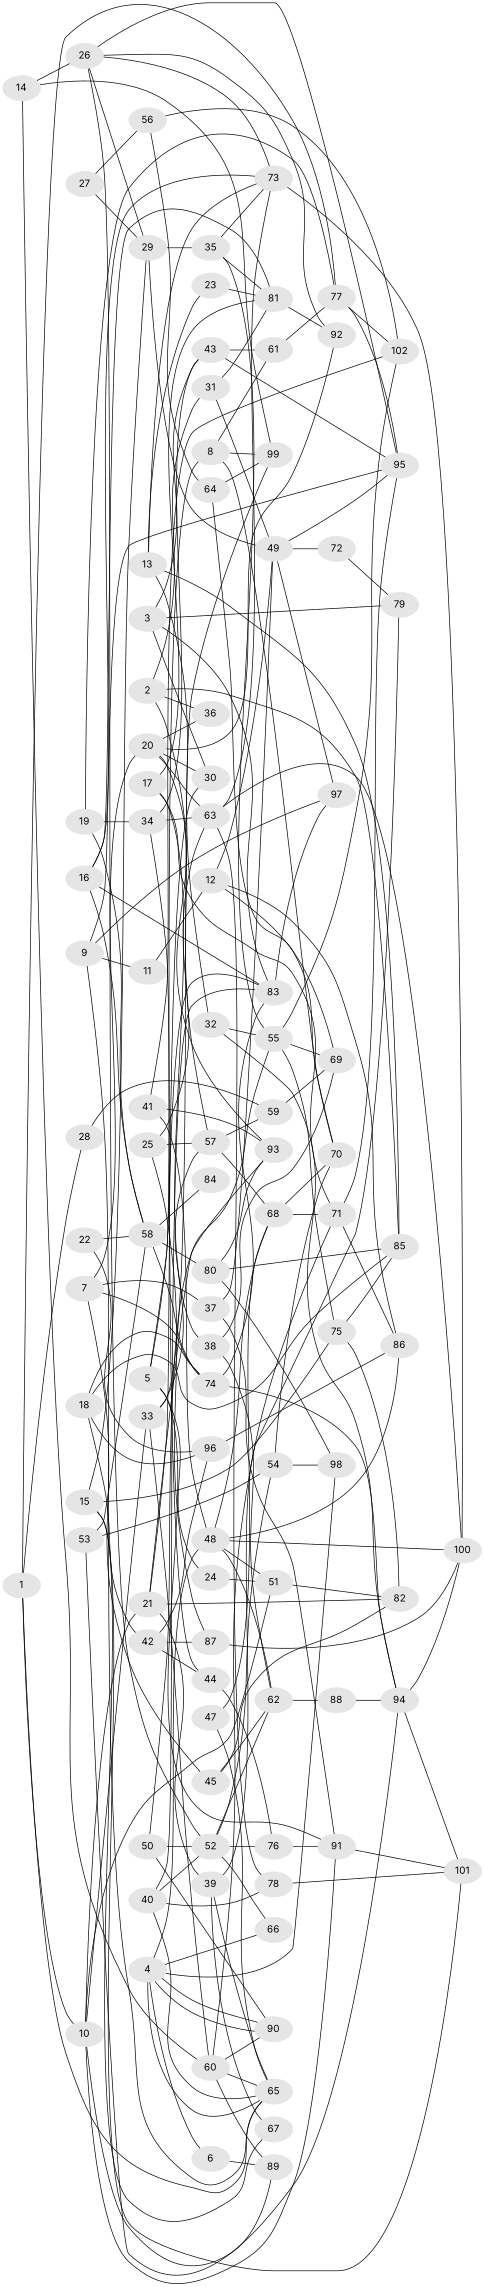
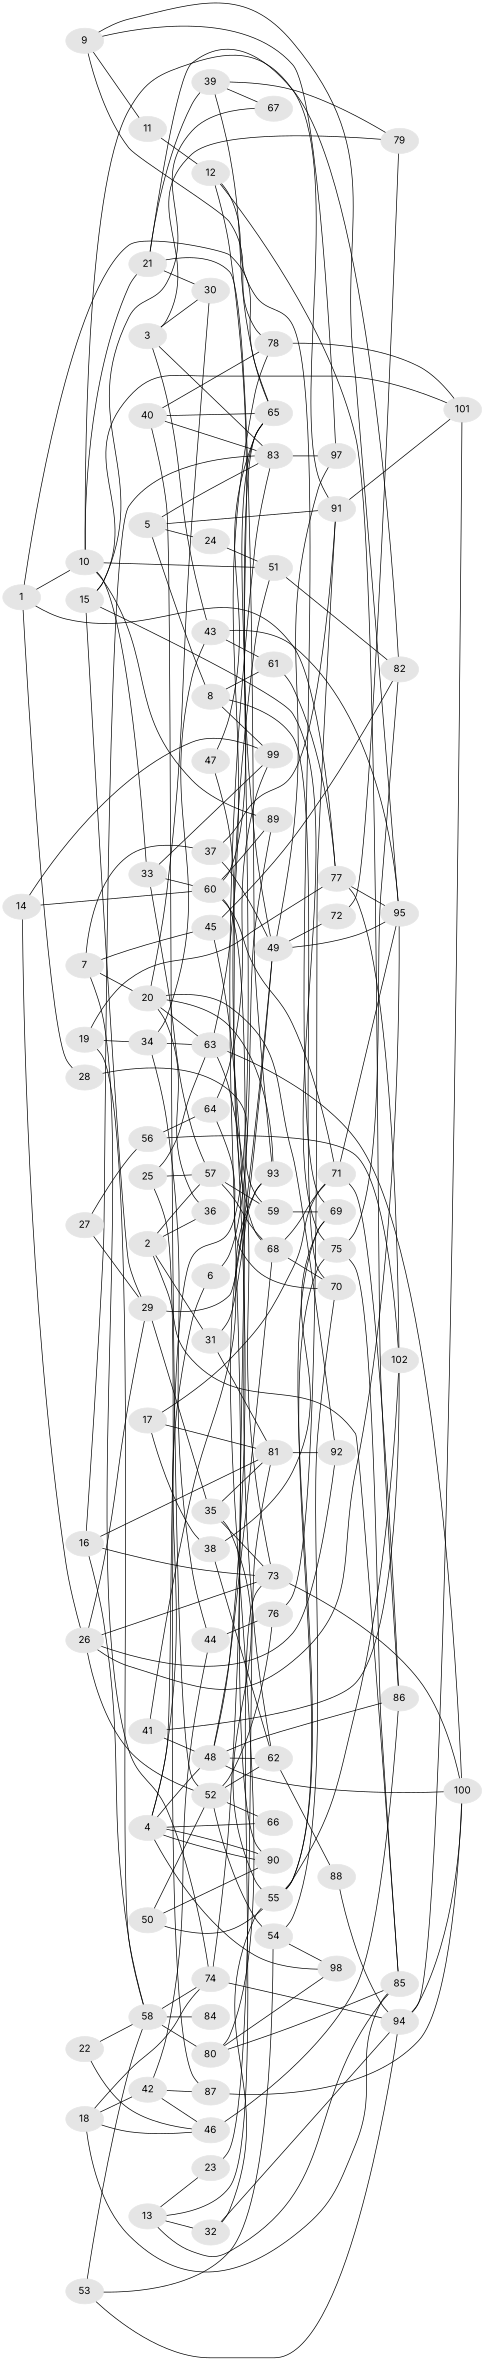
node "96": label "96" -> "46"
edge "9" -- "65": now "9" -- "78"
